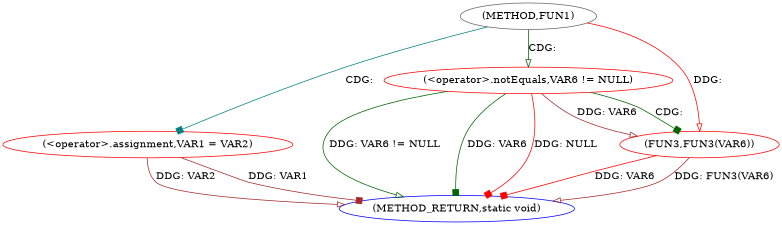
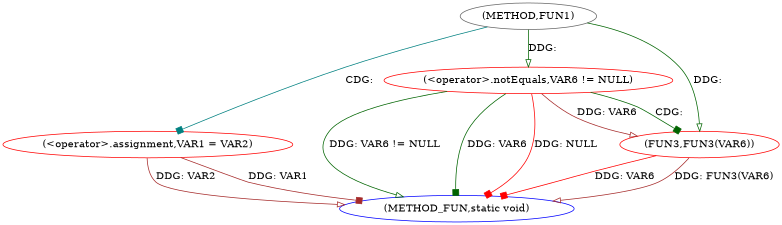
edge "(METHOD,FUN1)" -> "(<operator>.notEquals,VAR6 != NULL)": label "CDG: " -> "DDG: "
edge "(METHOD,FUN1)" -> "(FUN3,FUN3(VAR6))": color red -> darkgreen
node "(METHOD_RETURN,static void)": label "(METHOD_RETURN,static void)" -> "(METHOD_FUN,static void)"
